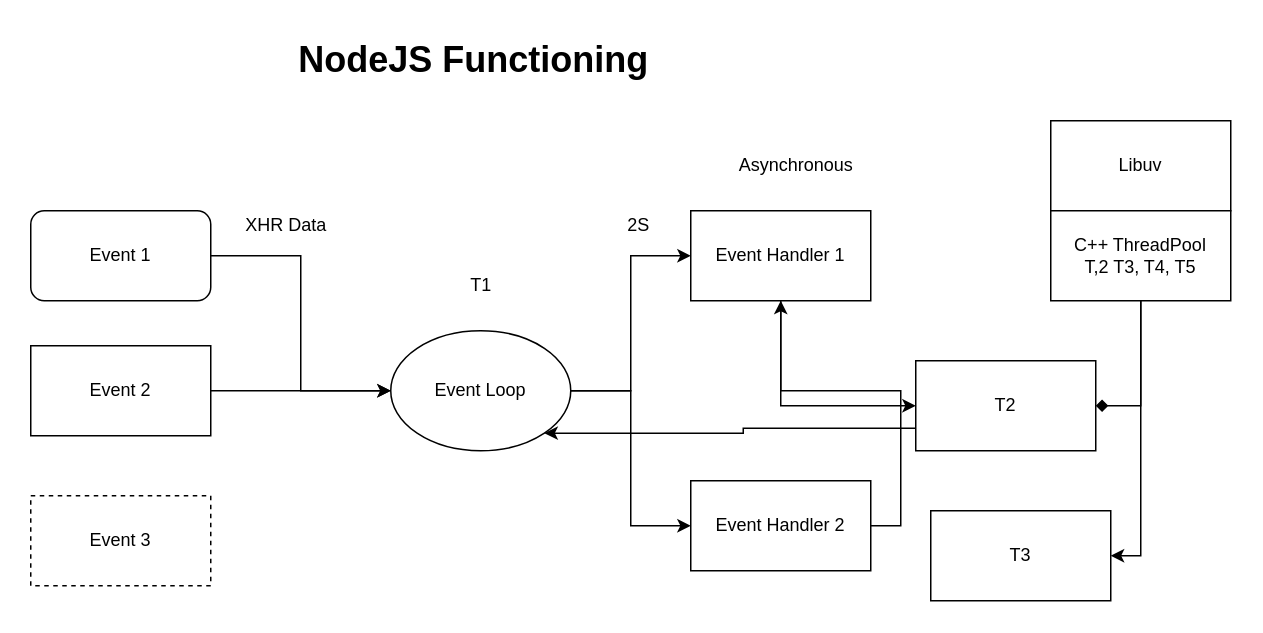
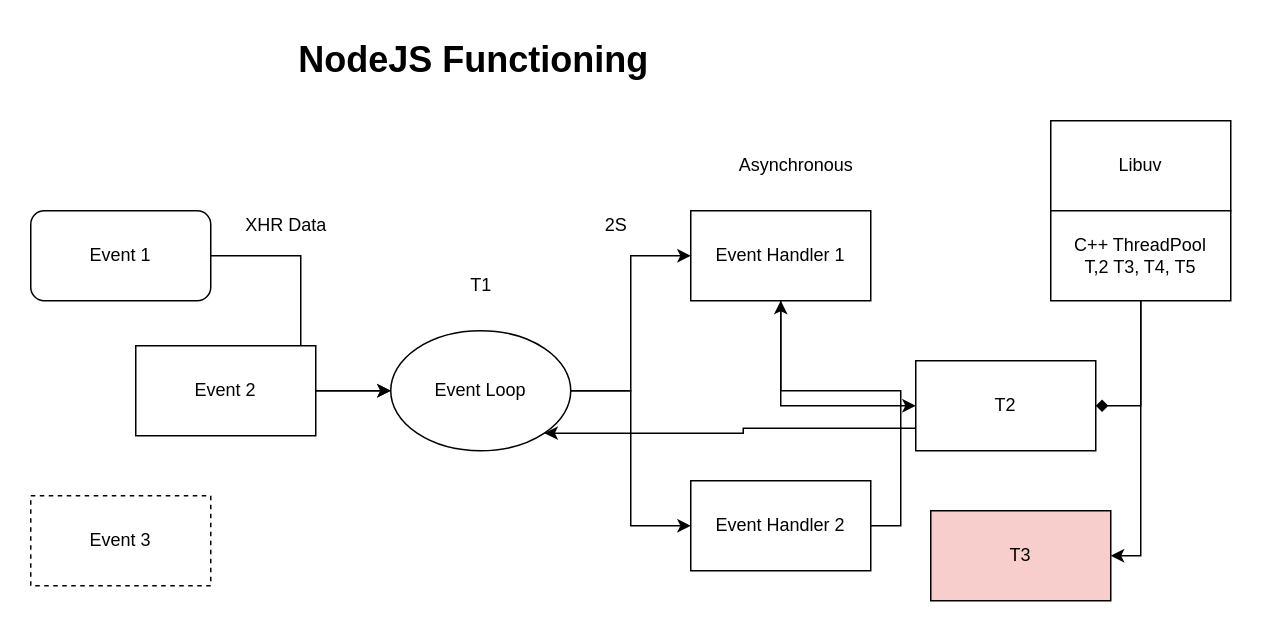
node "2S": moved (638, 226) -> (616, 226)
node "Event 2": moved (121, 391) -> (226, 391)
node "T3": fillcolor #ffffff -> #f8cecc
